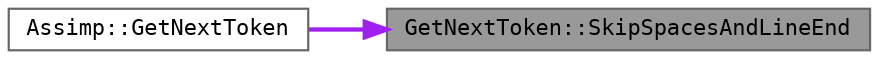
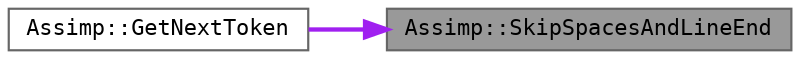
node "GetNextToken::SkipSpacesAndLineEnd": label "GetNextToken::SkipSpacesAndLineEnd" -> "Assimp::SkipSpacesAndLineEnd"
